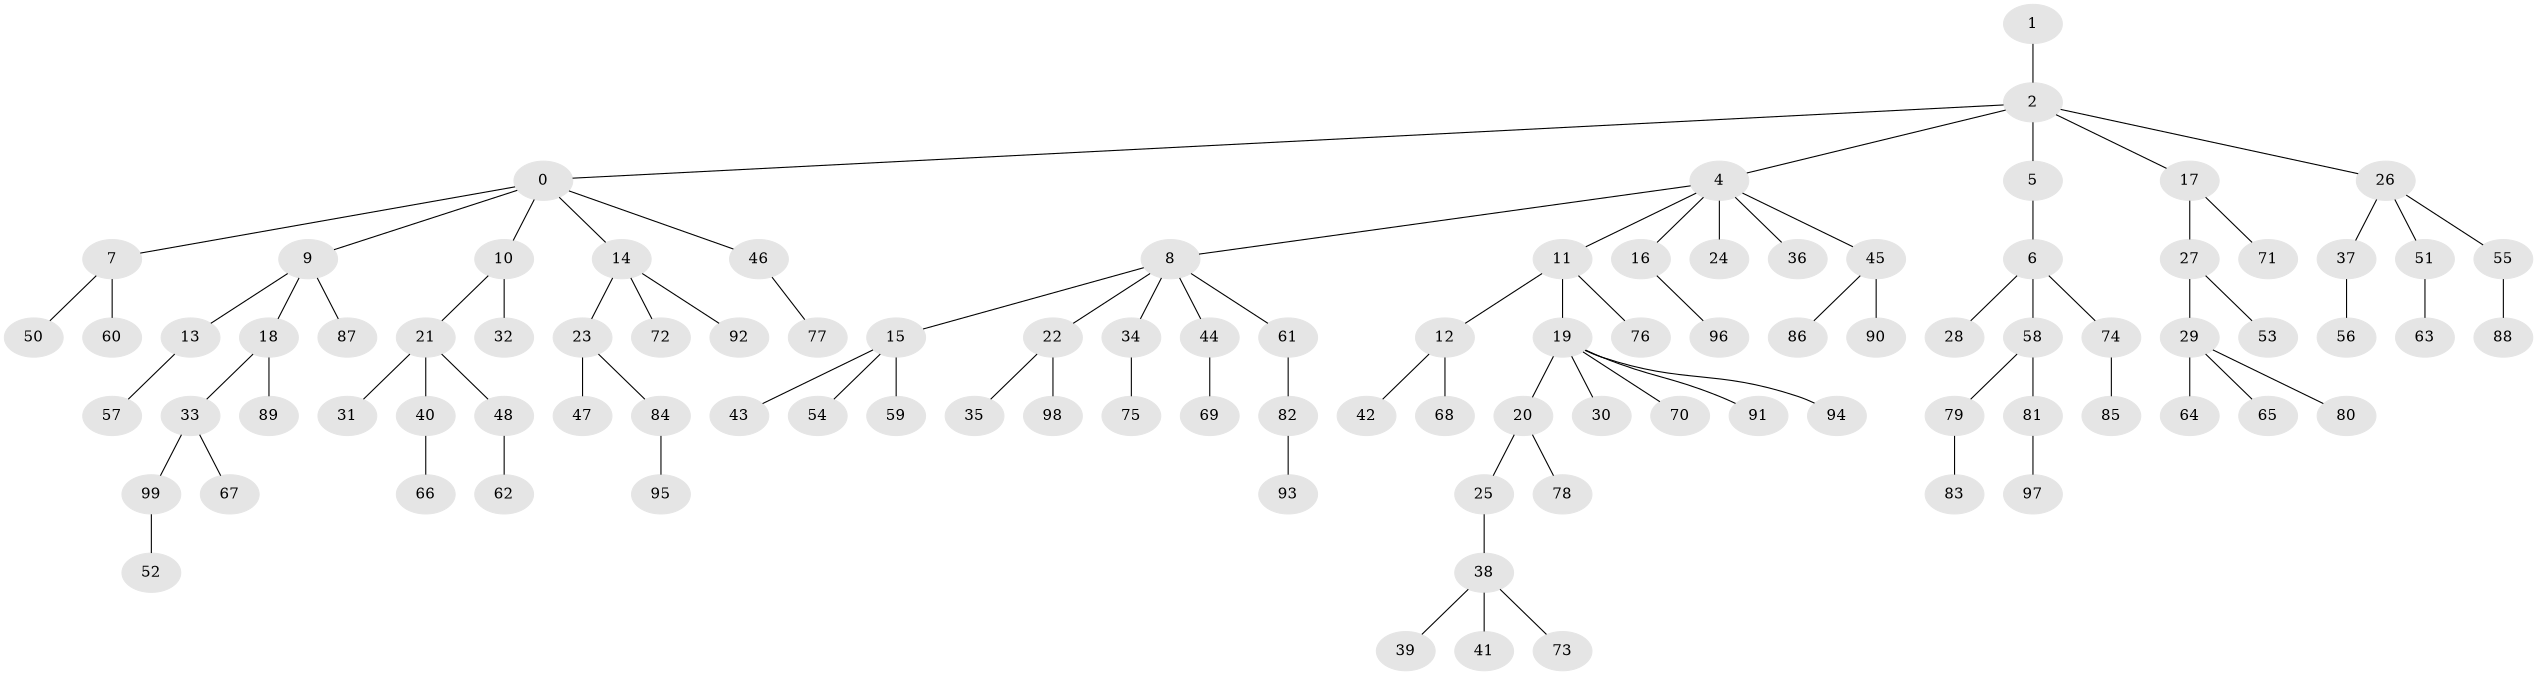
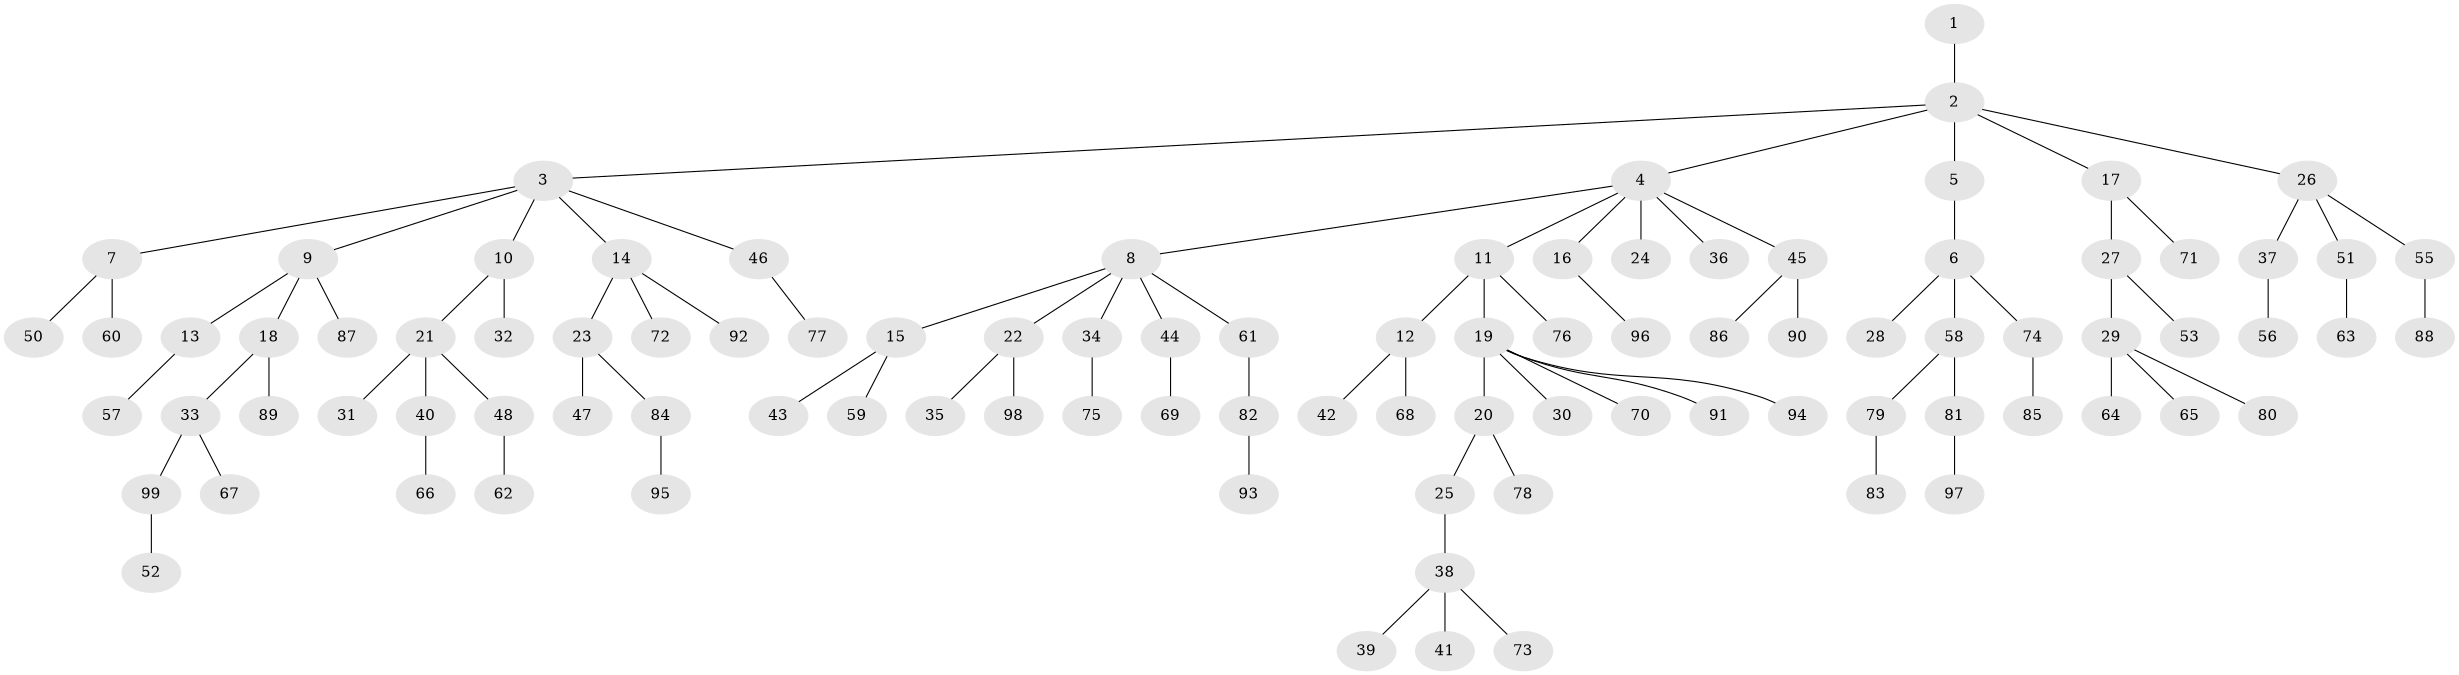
node "0": label "0" -> "3"
node "54": removed
